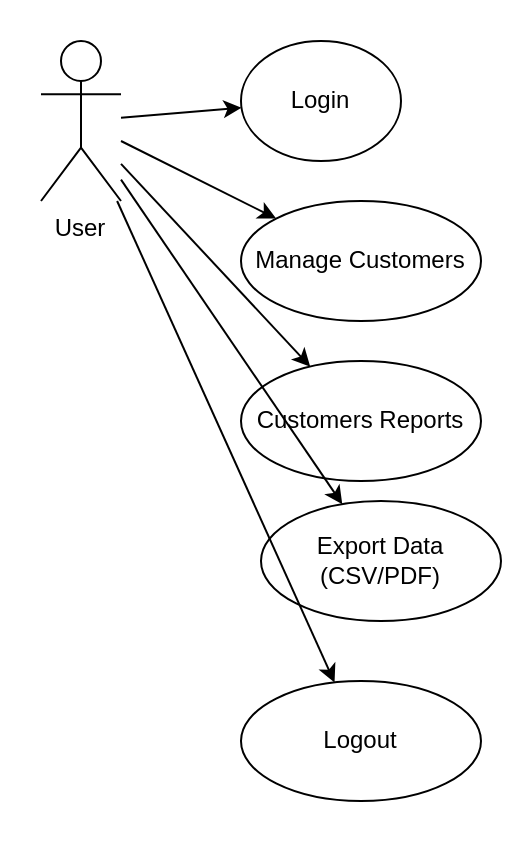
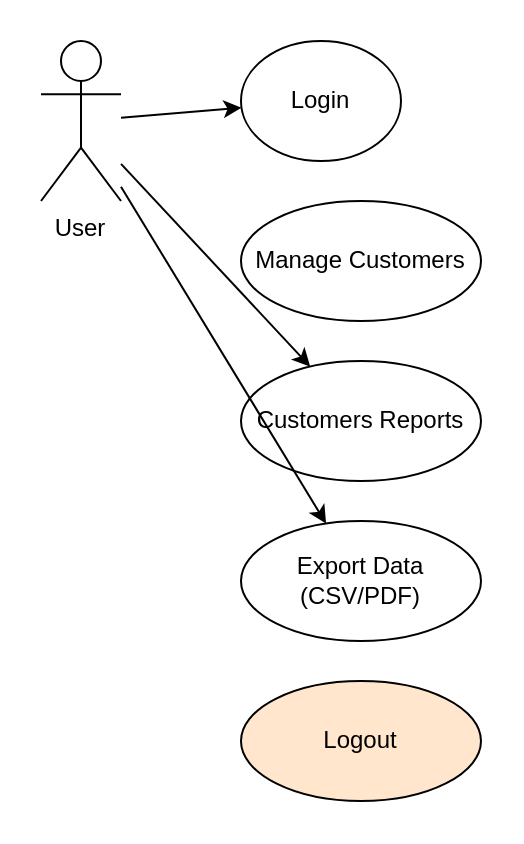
edge "User" -> "Manage Customers": removed
edge "User" -> "Logout": removed
node "Export Data (CSV/PDF)": moved (381, 561) -> (361, 581)
node "Logout": fillcolor #ffffff -> #ffe6cc
